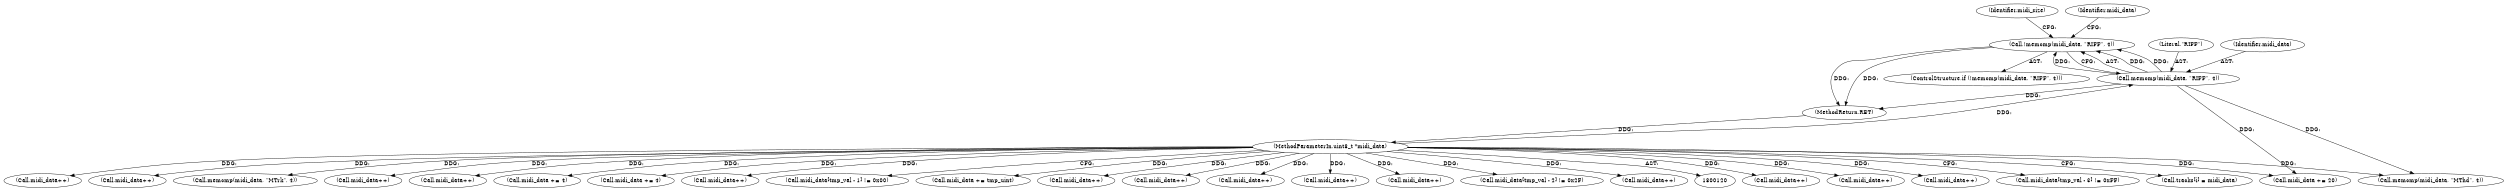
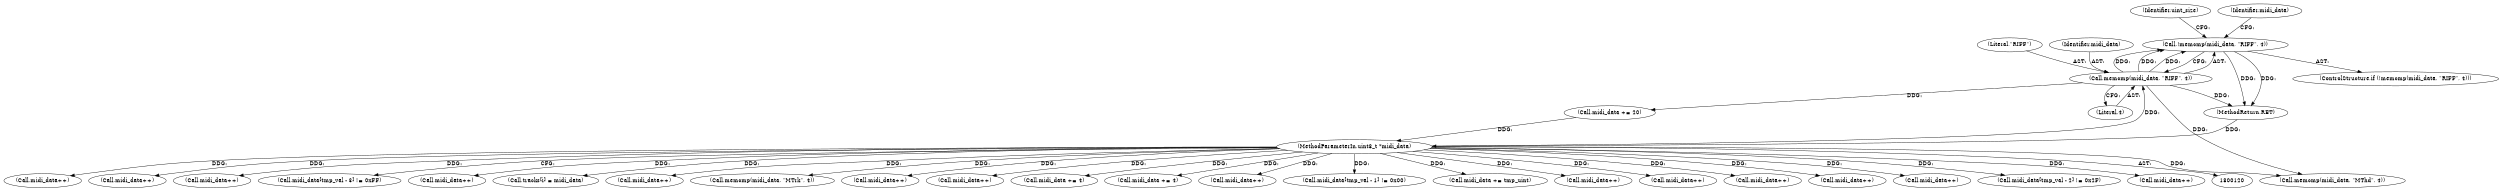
node "(Identifier,midi_size)": label "(Identifier,midi_size)" -> "(Identifier,uint_size)"
node "(Literal,4)": added
edge "(MethodParameterIn,uint8_t *midi_data)" -> "(Call,midi_data += 20)": reversed
edge "(MethodParameterIn,uint8_t *midi_data)" -> "(Call,midi_data[tmp_val - 1] != 0x00)": label "CFG: " -> "DDG: "
edge "(MethodParameterIn,uint8_t *midi_data)" -> "(Call,tracks[i] = midi_data)": label "CFG: " -> "DDG: "
